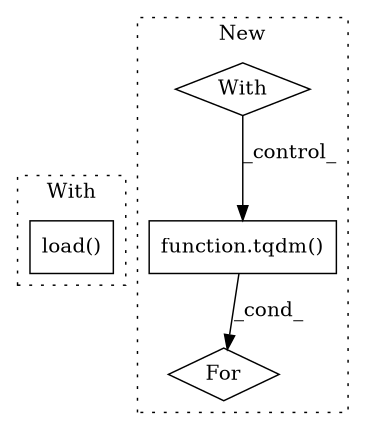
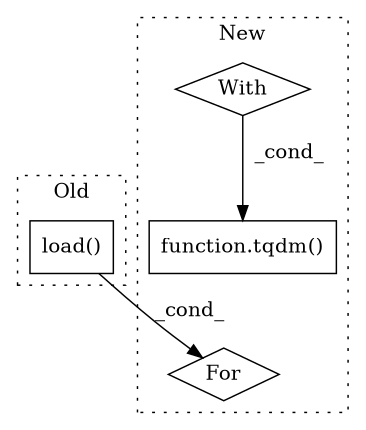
edge "With" -> "function.tqdm()": label "_control_" -> "_cond_"
cluster "With": label "With" -> "Old"
edge "function.tqdm()" -> "For": now "load()" -> "For"
